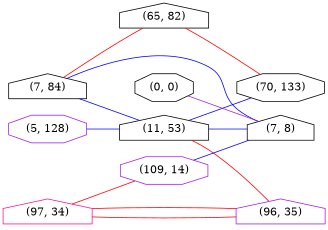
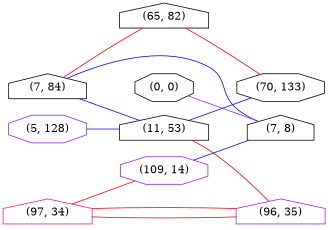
edge "(11, 53)" -- "(7, 8)": removed
